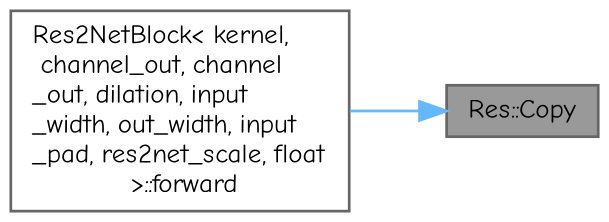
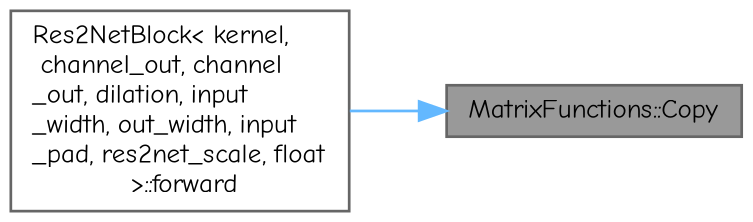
node "Res::Copy": label "Res::Copy" -> "MatrixFunctions::Copy"
